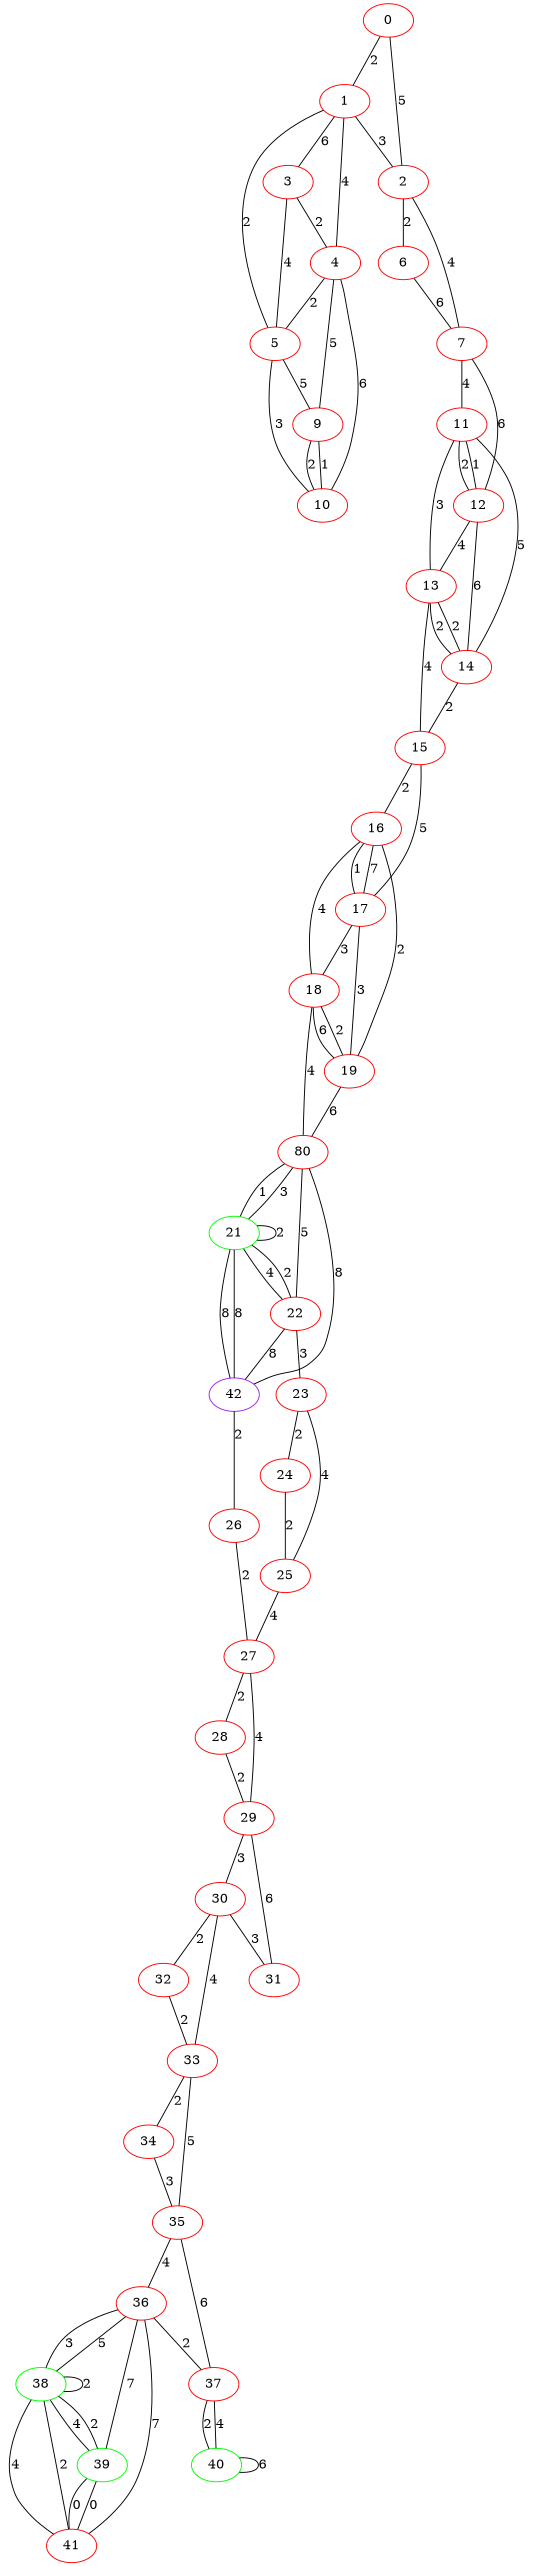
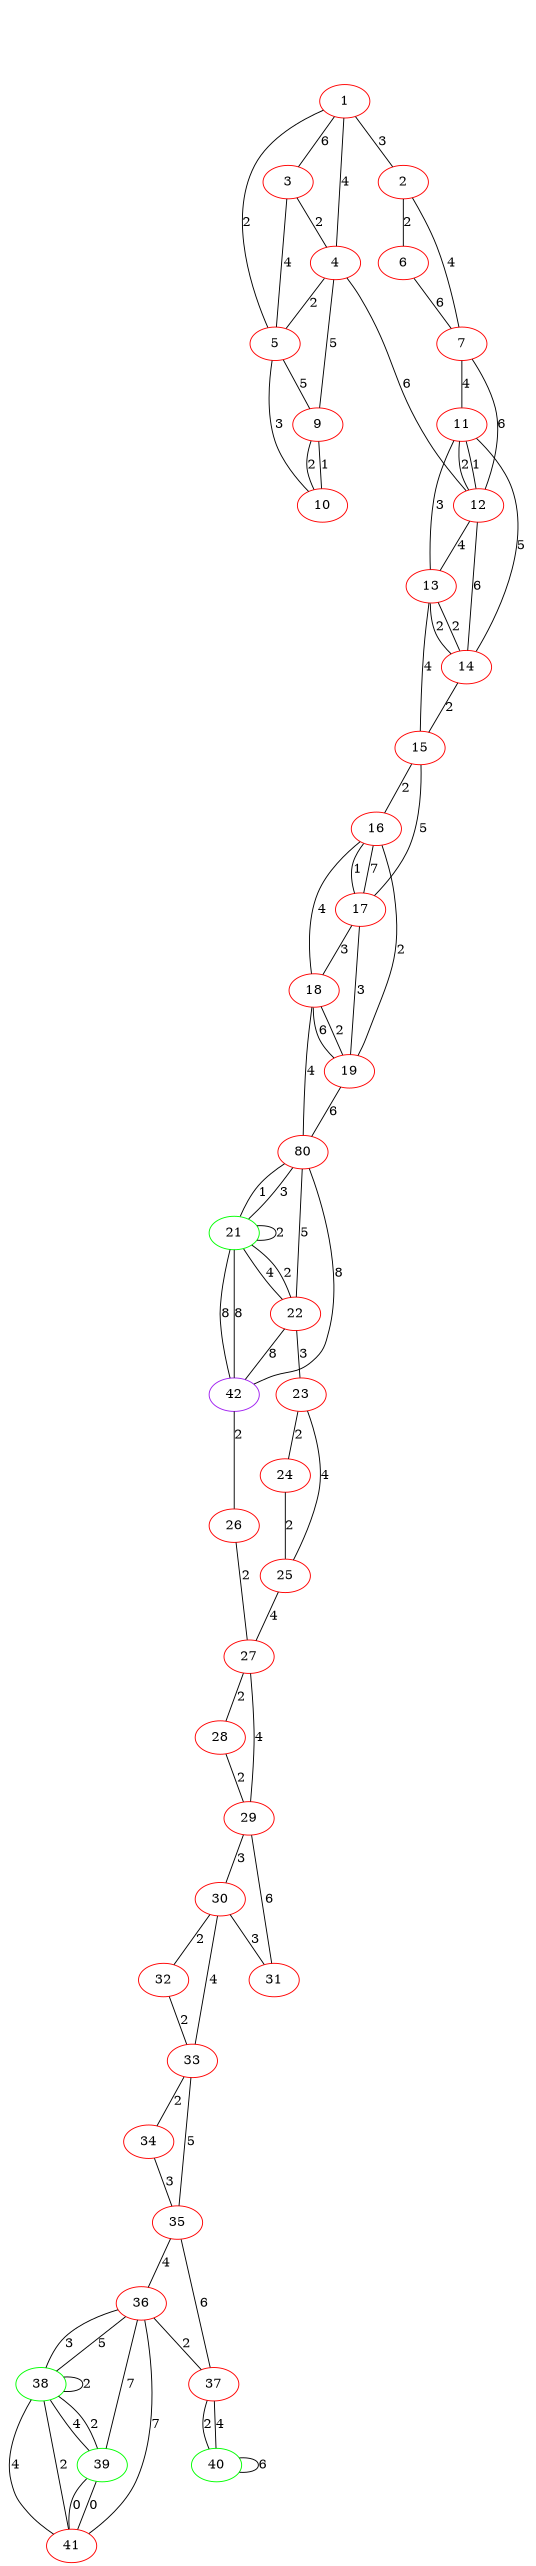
node "0": removed
edge "4" -- "10": now "4" -- "12"
